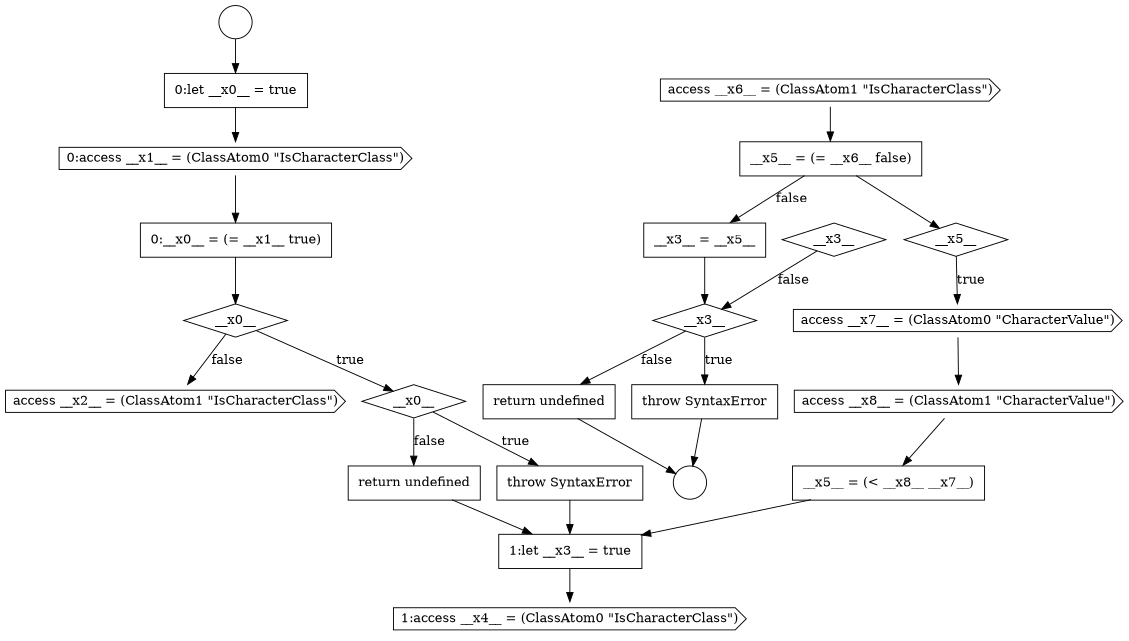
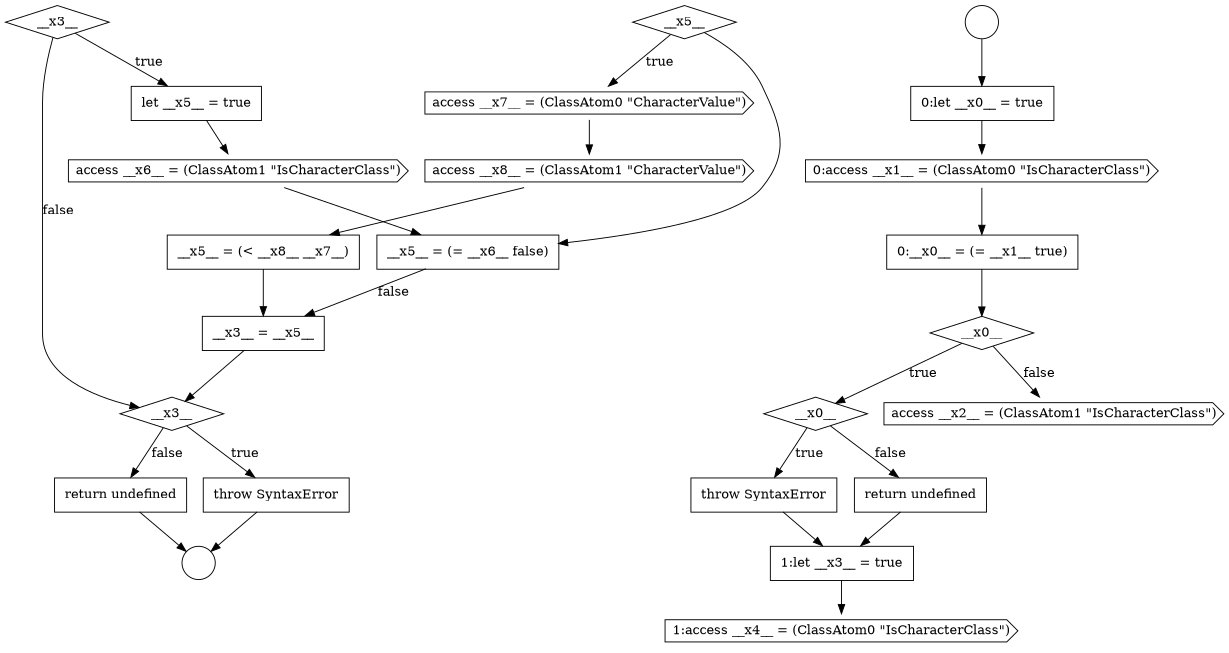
node "let __x5__ = true": added
edge "__x5__ = (= __x6__ false)" -> "__x5__": reversed
edge "__x5__ = (< __x8__ __x7__)" -> "1:let __x3__ = true": now "__x5__ = (< __x8__ __x7__)" -> "__x3__ = __x5__"
